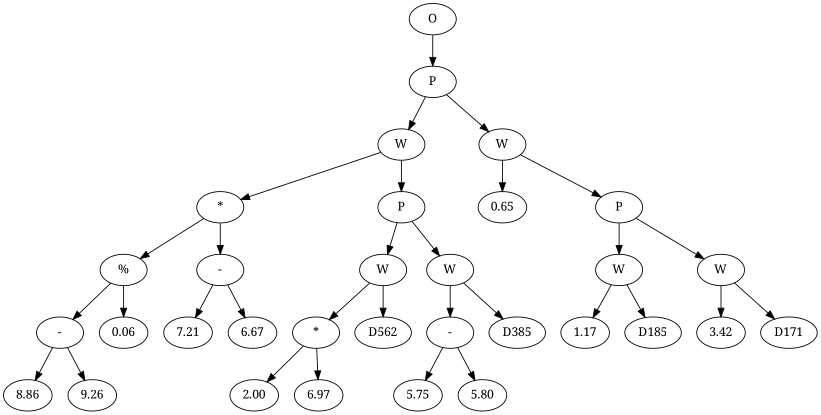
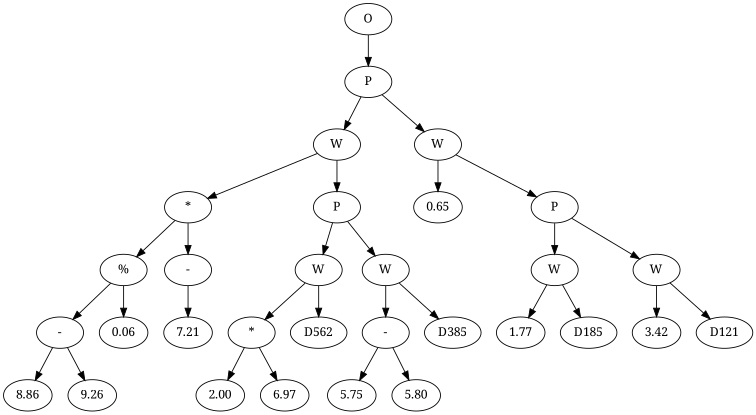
node "6.67": removed
node "1.17": label "1.17" -> "1.77"
node "D171": label "D171" -> "D121"
